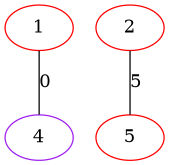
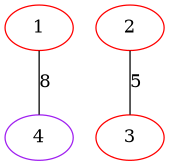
edge "1" -- "4": label "0" -> "8"
node "5": label "5" -> "3"
